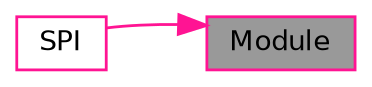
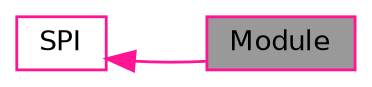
edge "SPI" -> "Module": reversed
